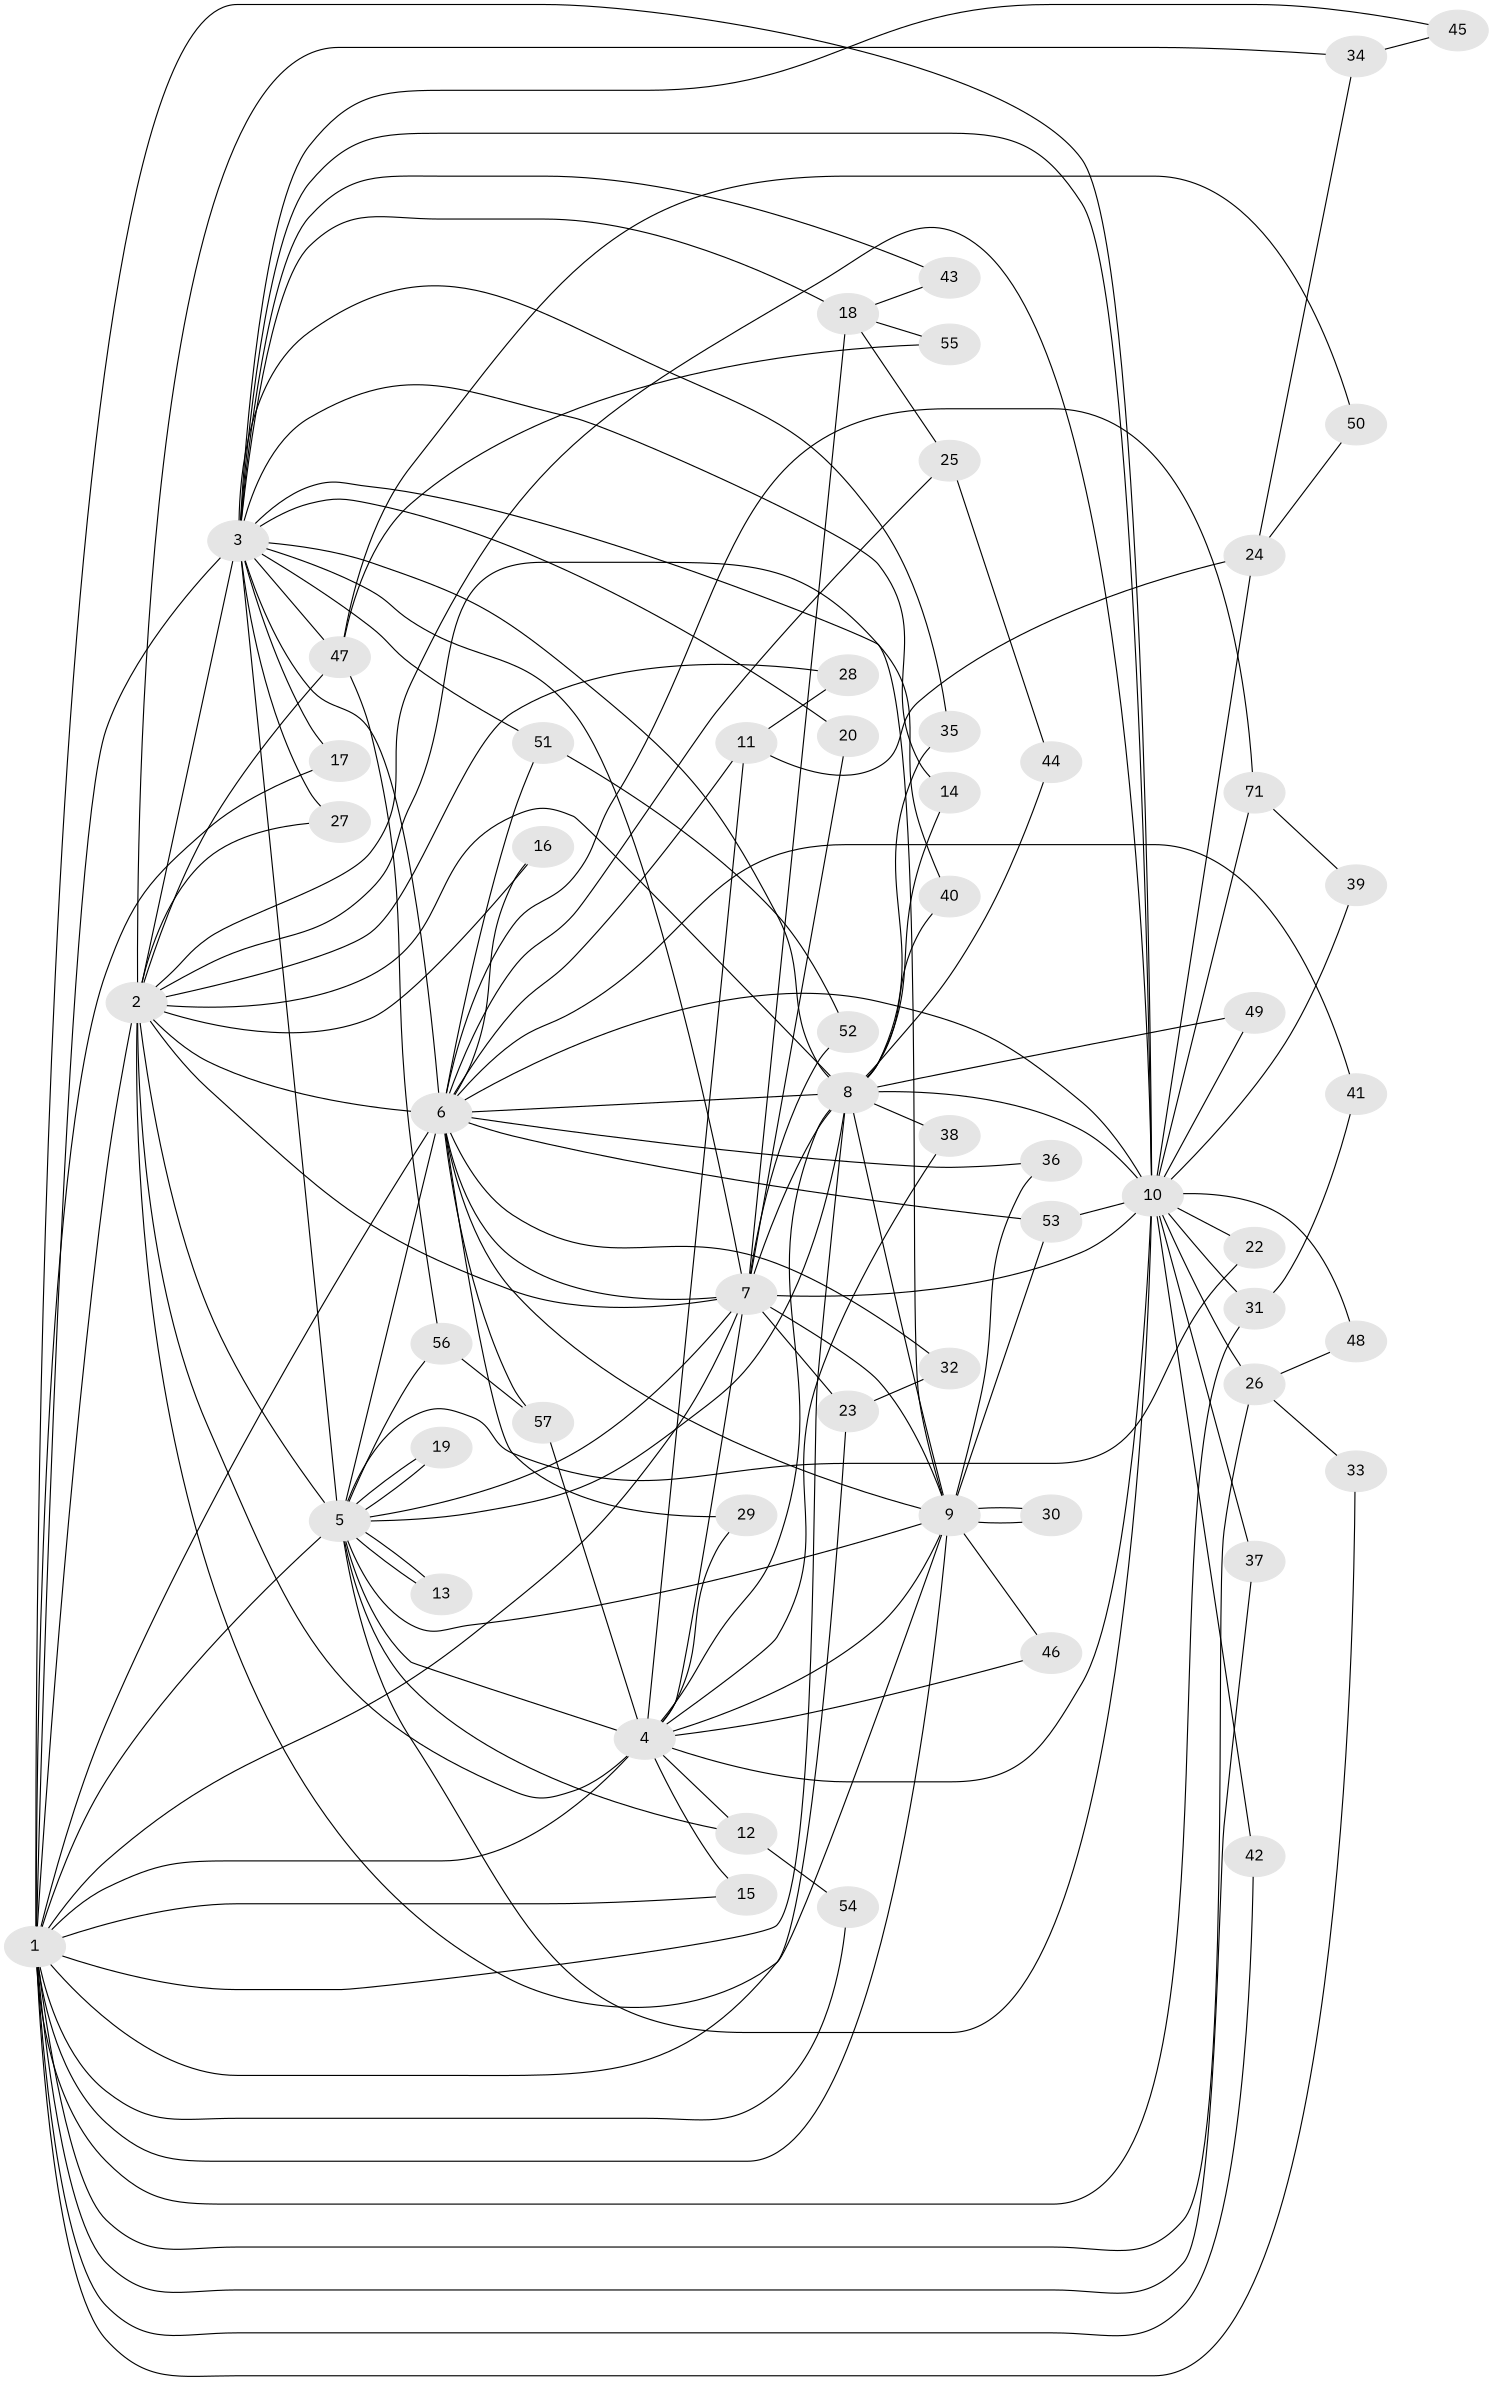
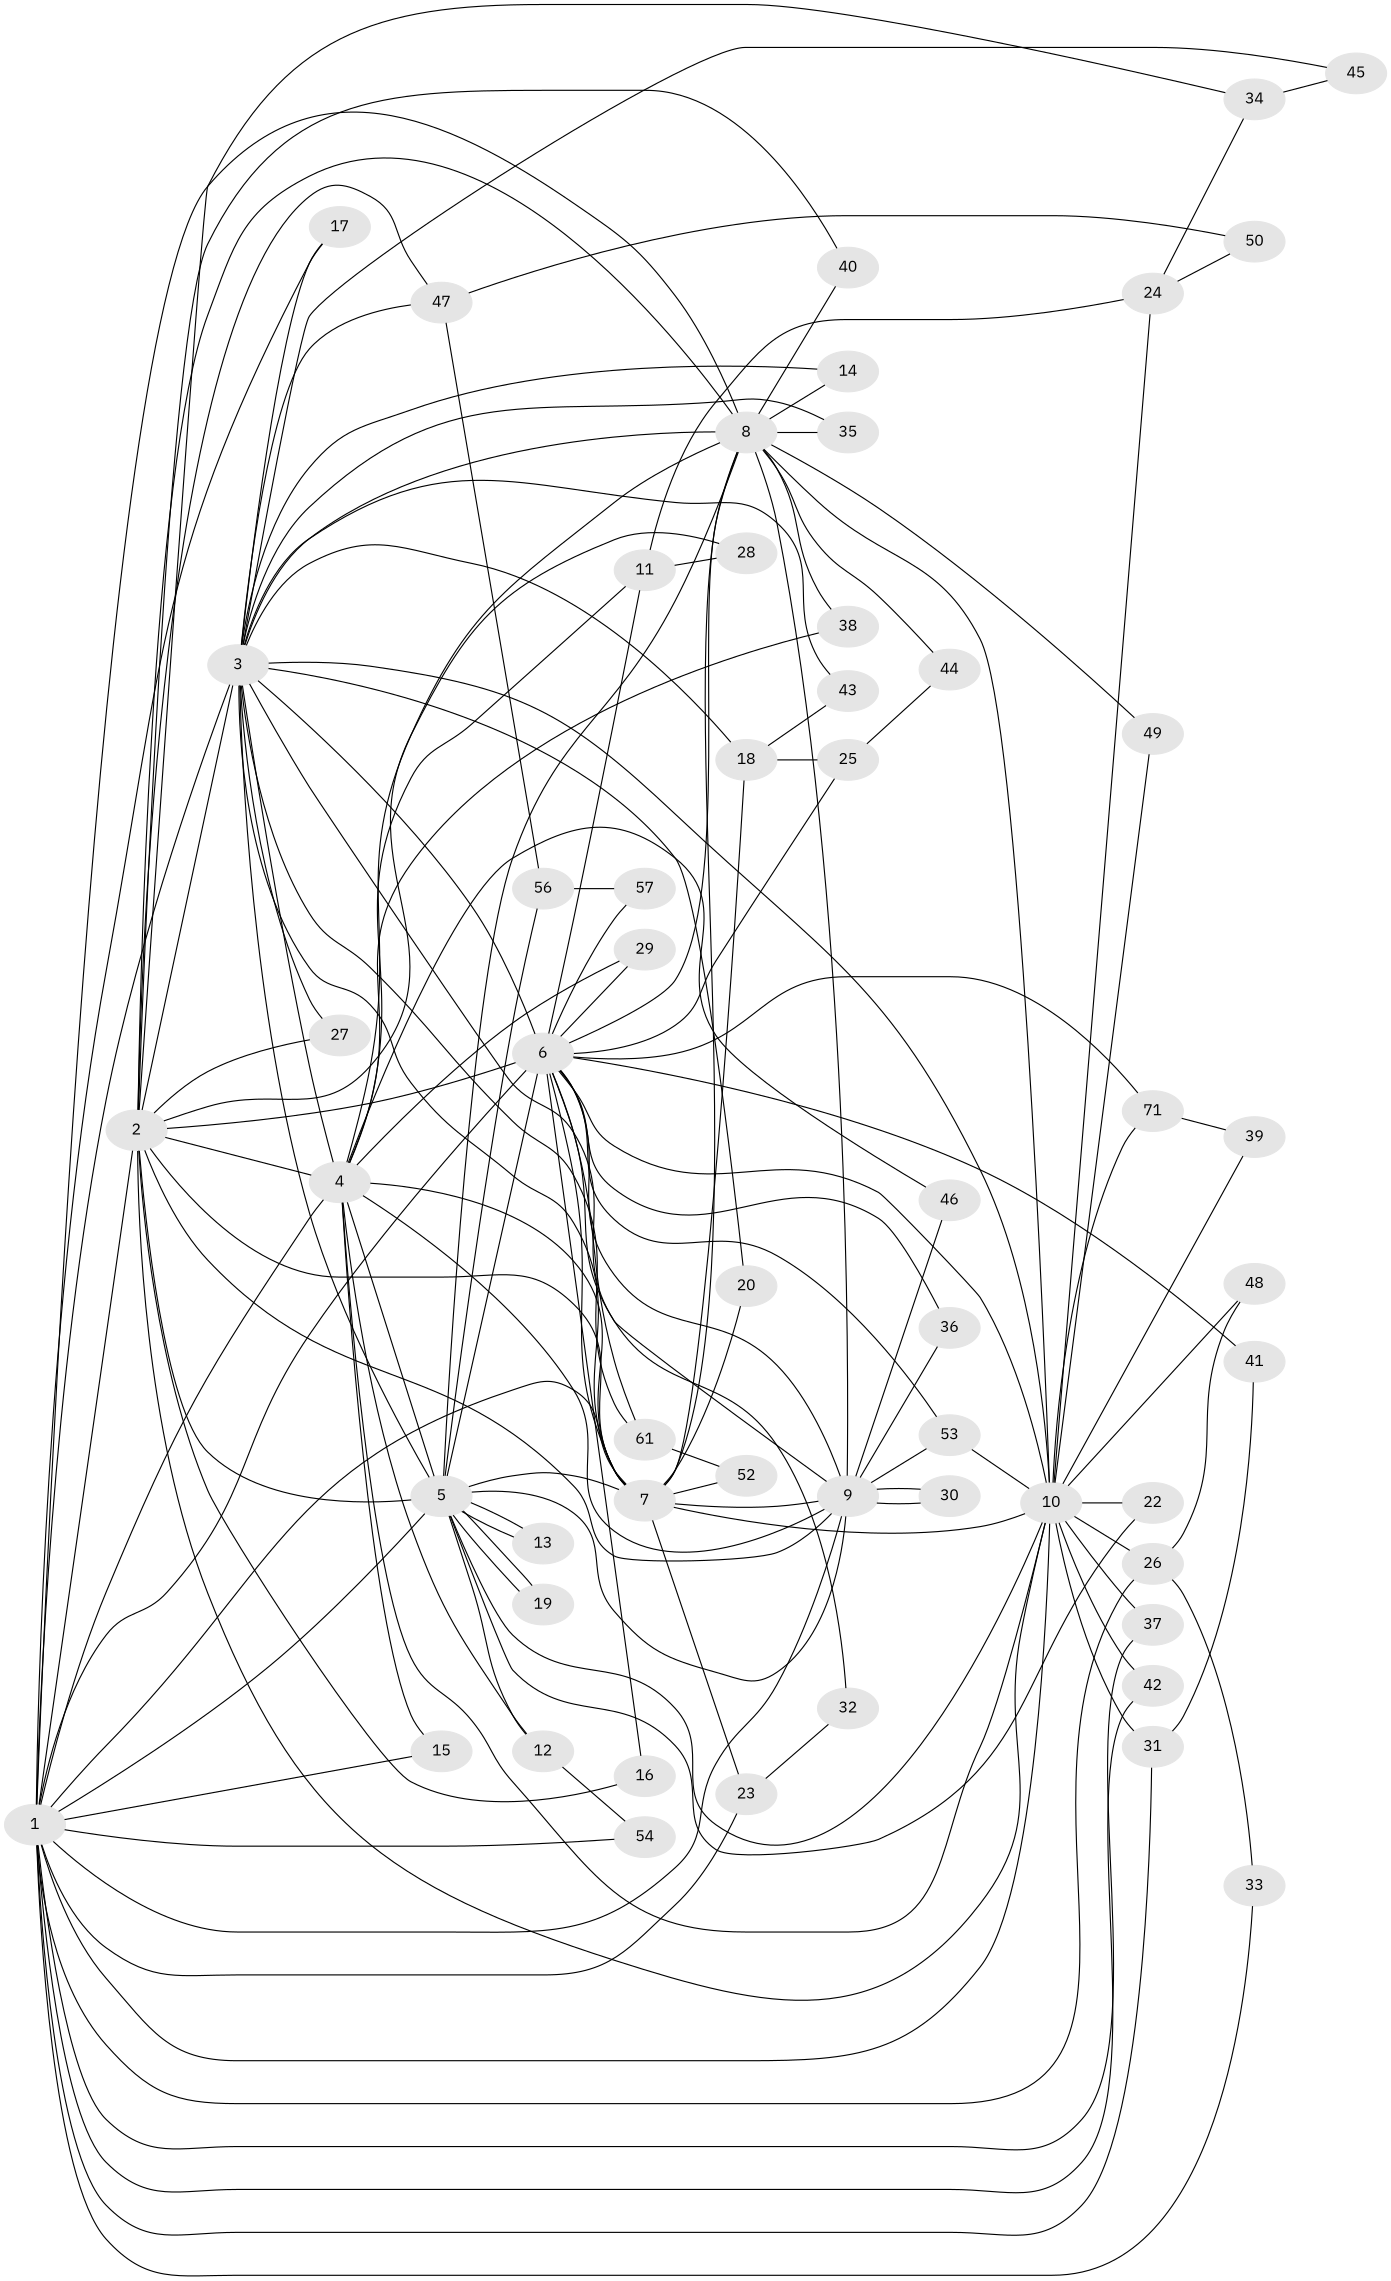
node "55": removed
node "51": label "51" -> "61"
edge "57" -- "4": now "3" -- "4"
